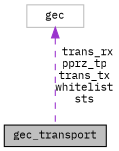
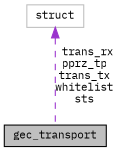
node "gec": label "gec" -> "struct"
